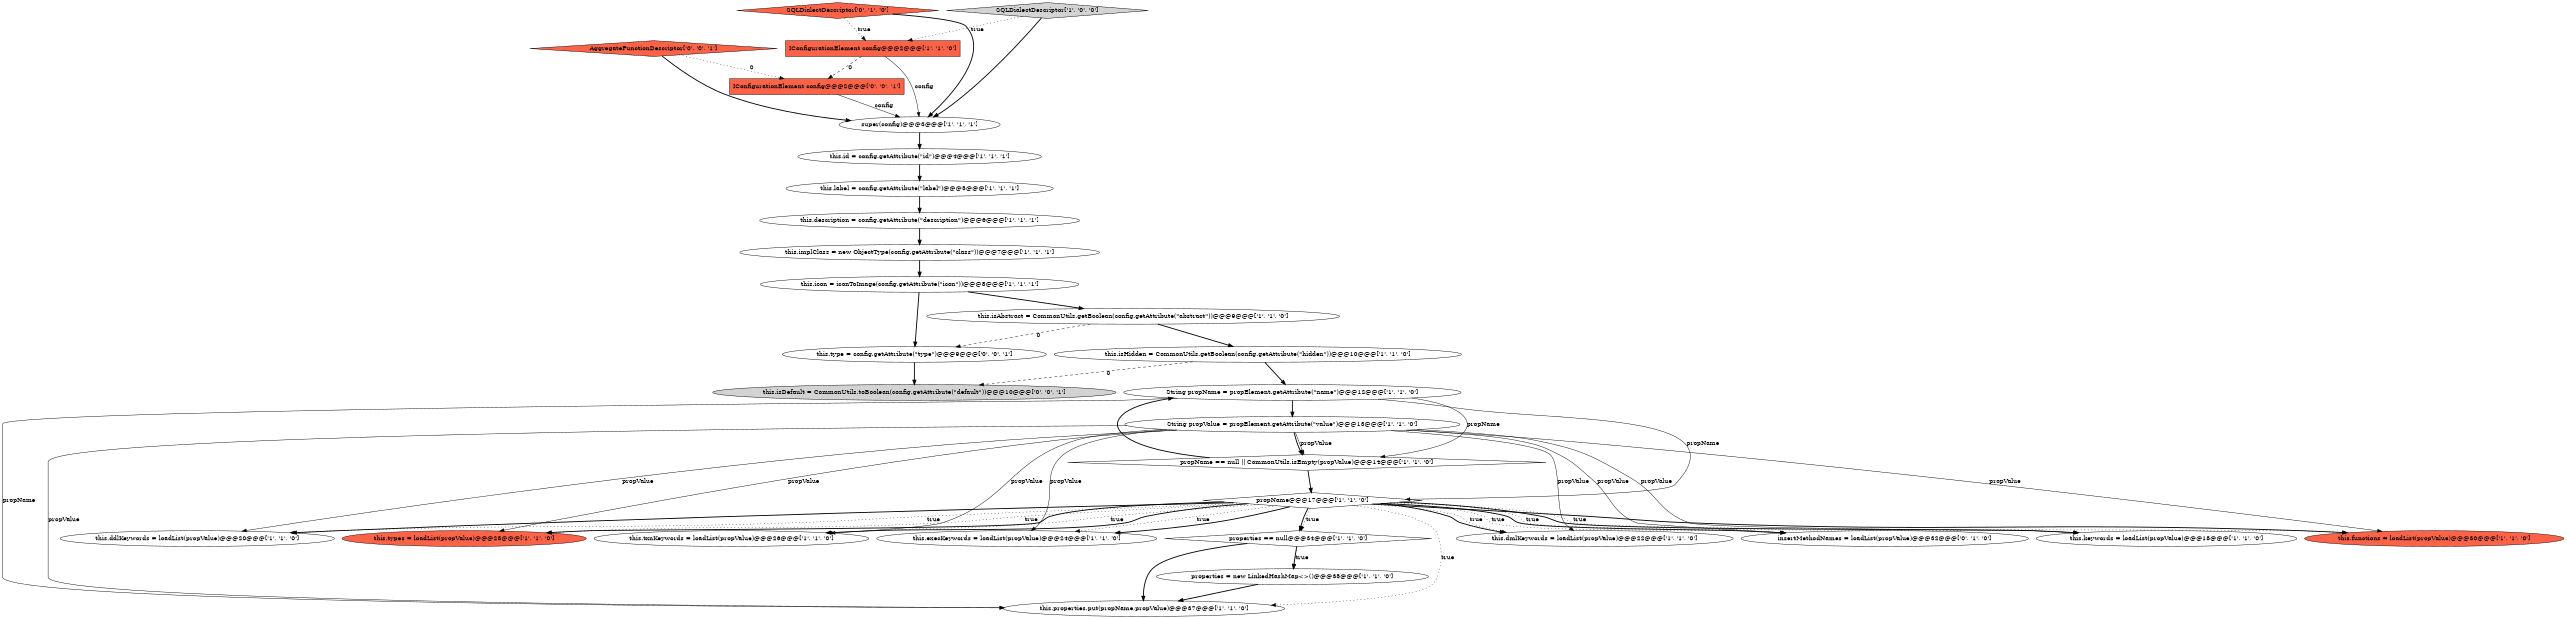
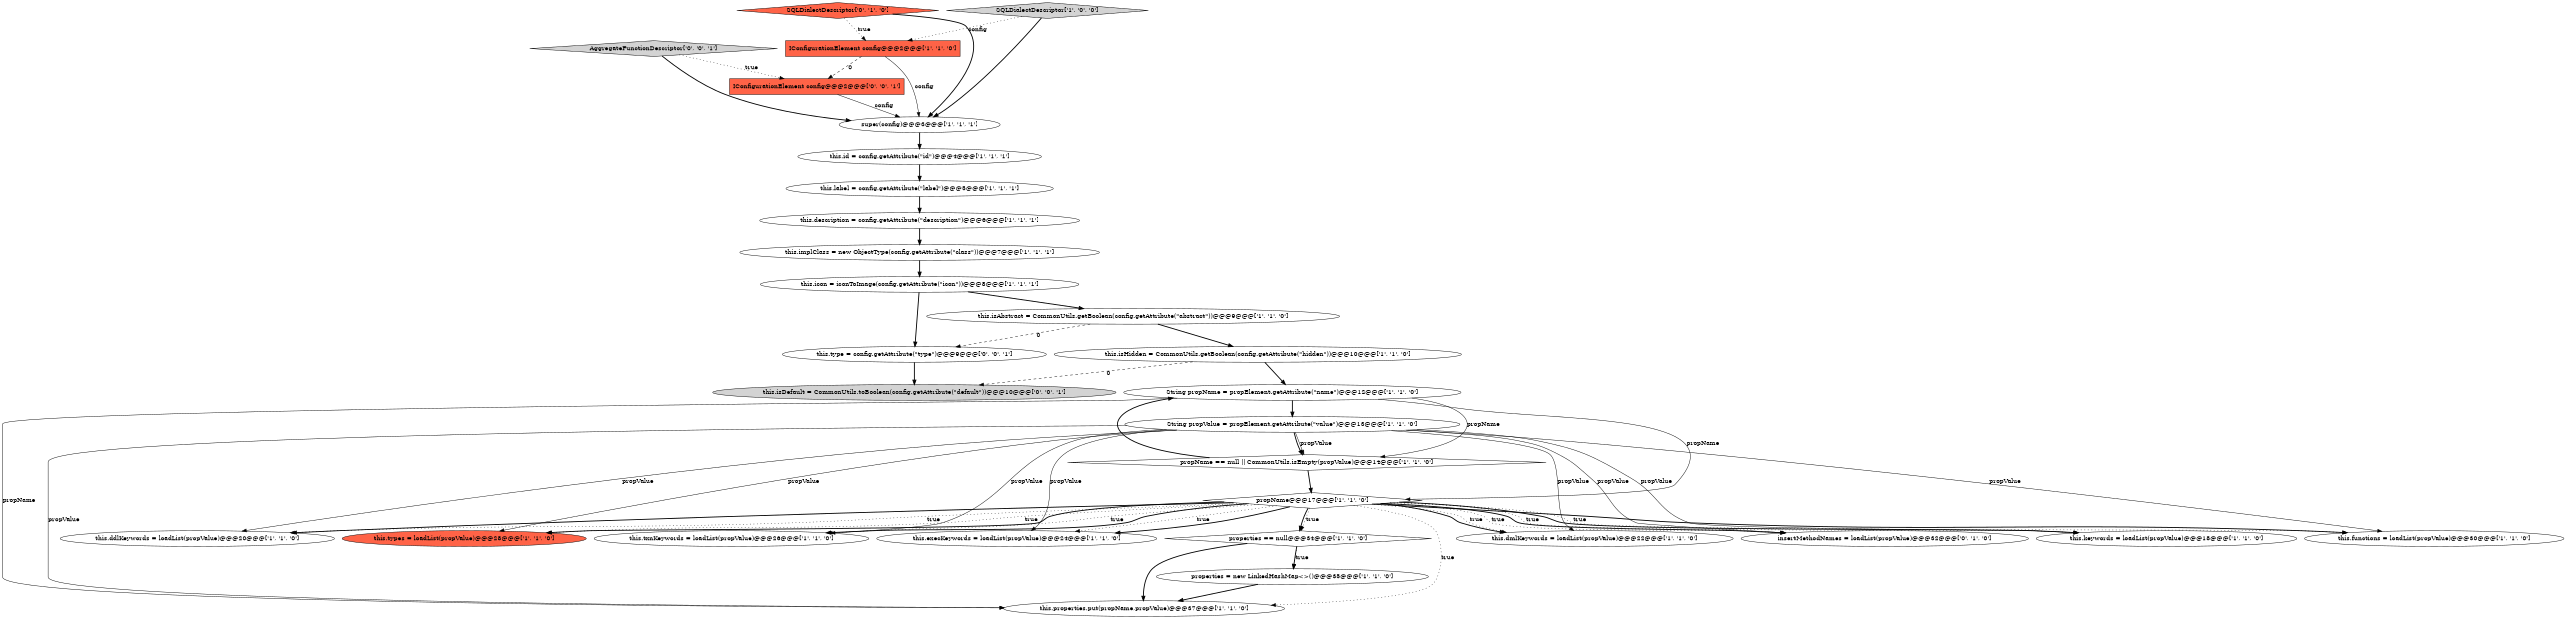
edge "SQLDialectDescriptor['1', '0', '0']" -> "IConfigurationElement config@@@2@@@['1', '1', '0']": label "true" -> "config"
node "AggregateFunctionDescriptor['0', '0', '1']": fillcolor tomato -> lightgray
edge "AggregateFunctionDescriptor['0', '0', '1']" -> "IConfigurationElement config@@@2@@@['0', '0', '1']": label "0" -> "true"
node "this.functions = loadList(propValue)@@@30@@@['1', '1', '0']": fillcolor tomato -> white
